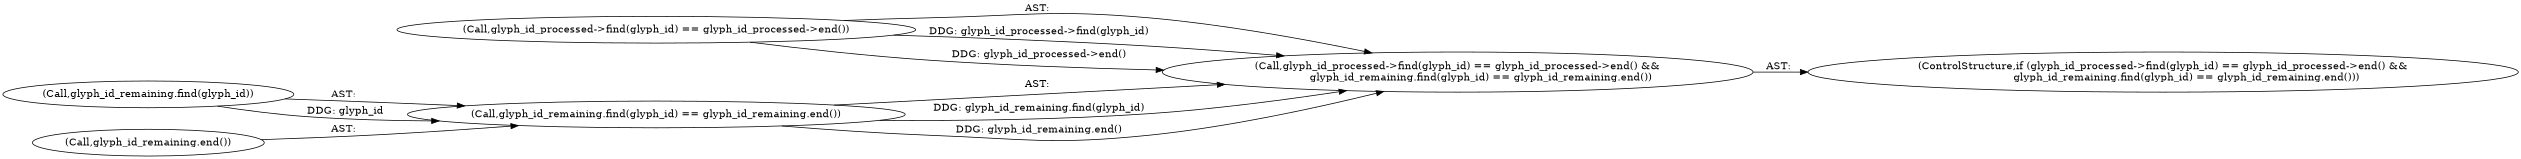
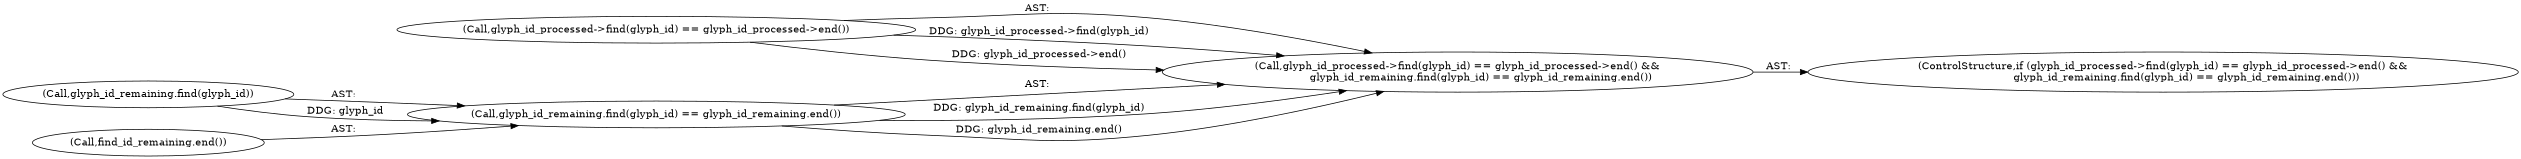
node "(Call,glyph_id_remaining.end())": label "(Call,glyph_id_remaining.end())" -> "(Call,find_id_remaining.end())"
